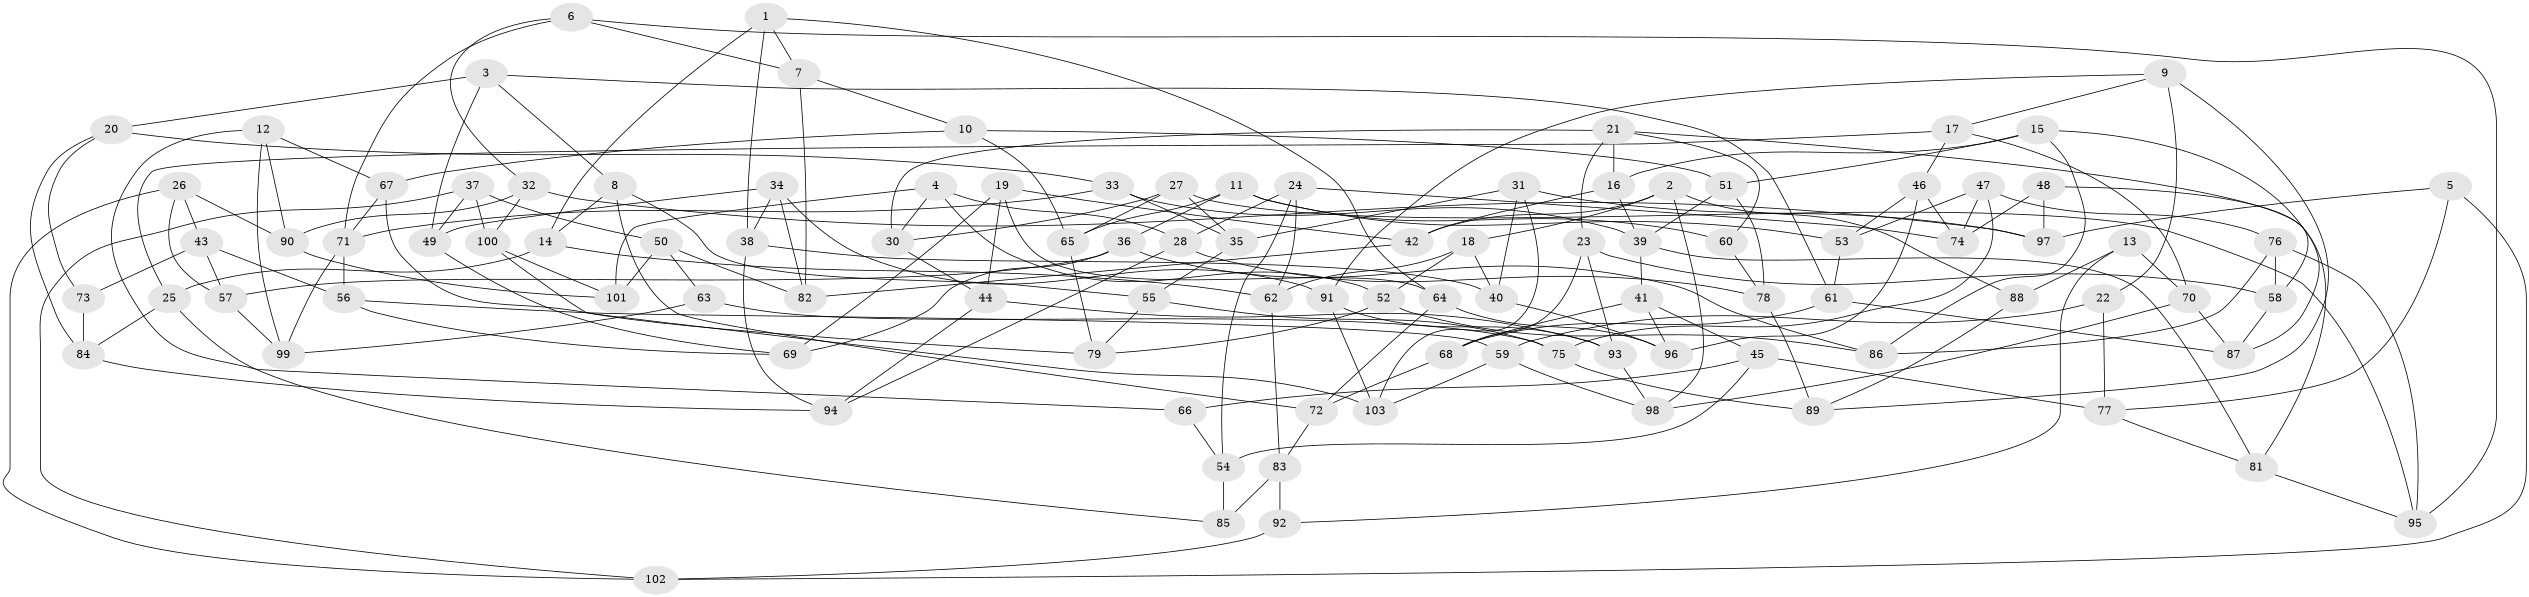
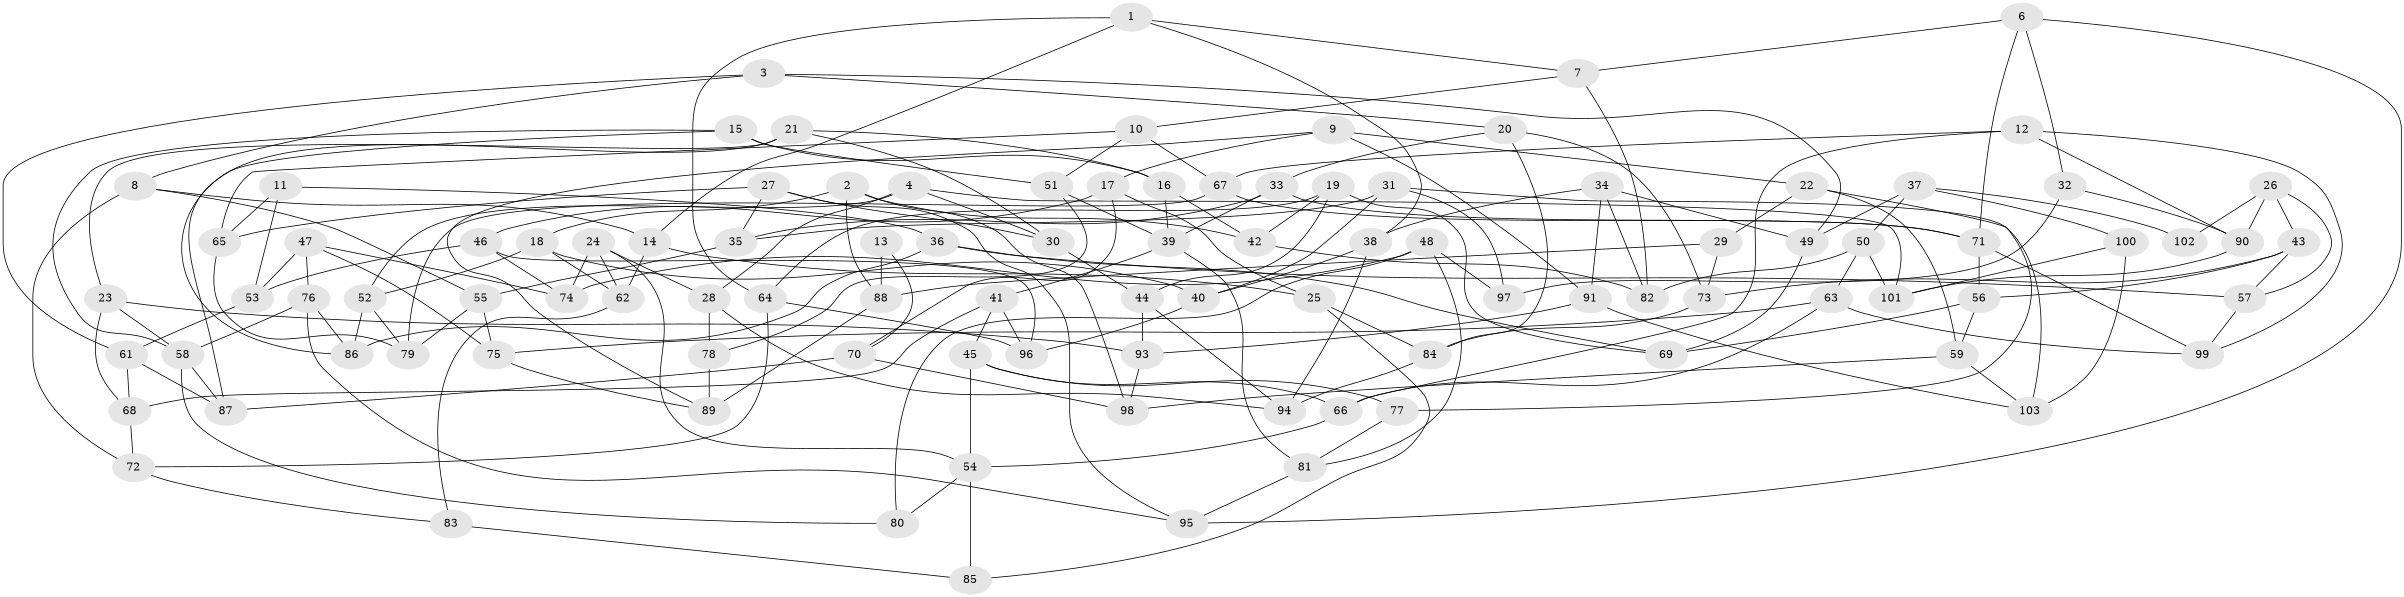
node "5": removed
edge "32" -- "100": removed
node "29": added
node "60": removed
edge "63" -- "66": added
node "80": added
node "92": removed
